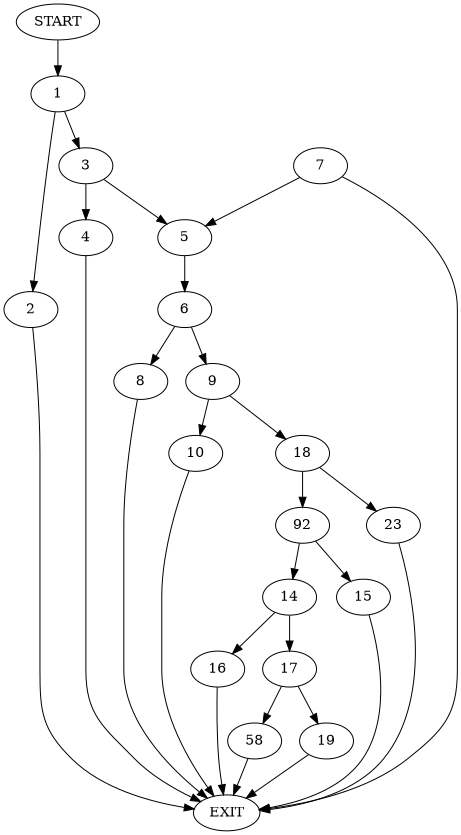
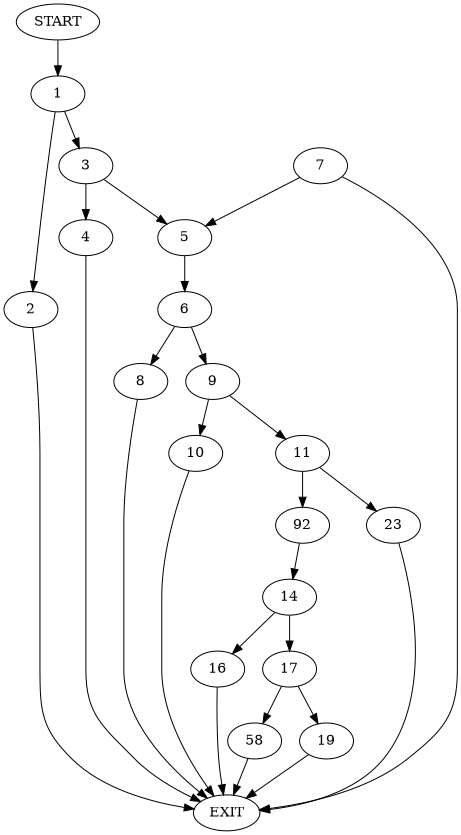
node "18": label "18" -> "11"
node "15": removed
